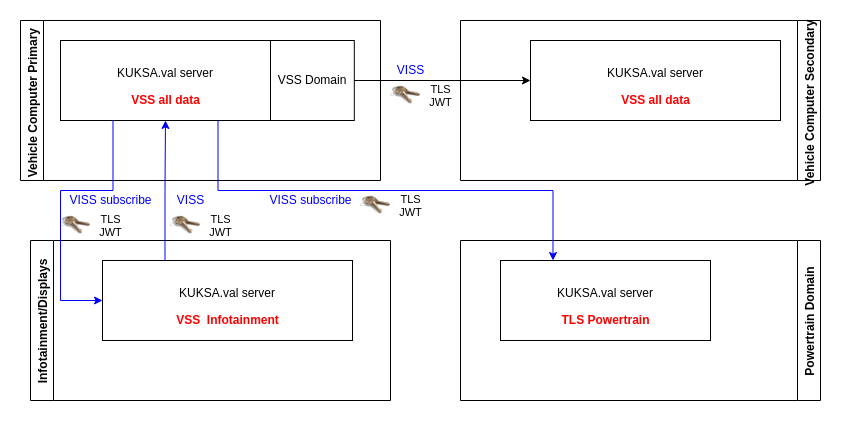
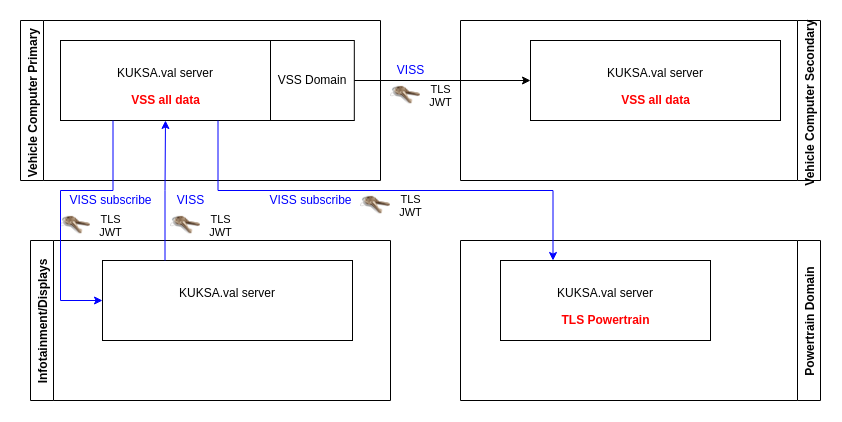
node "VSS Infotainment": removed
